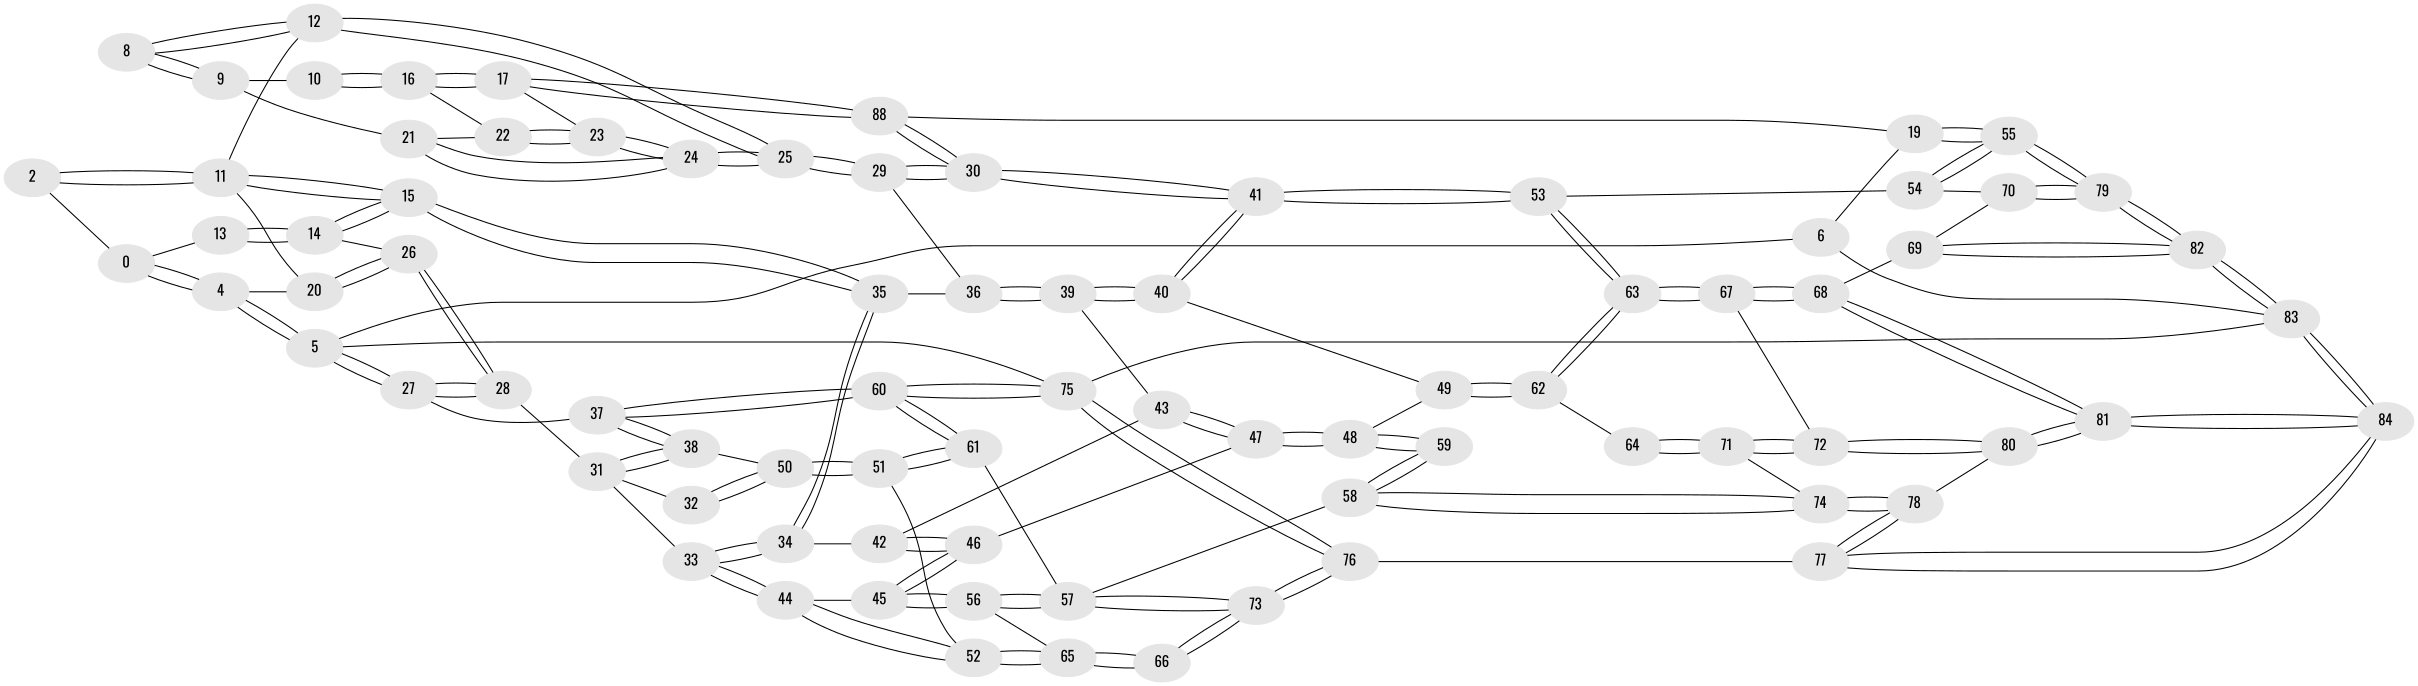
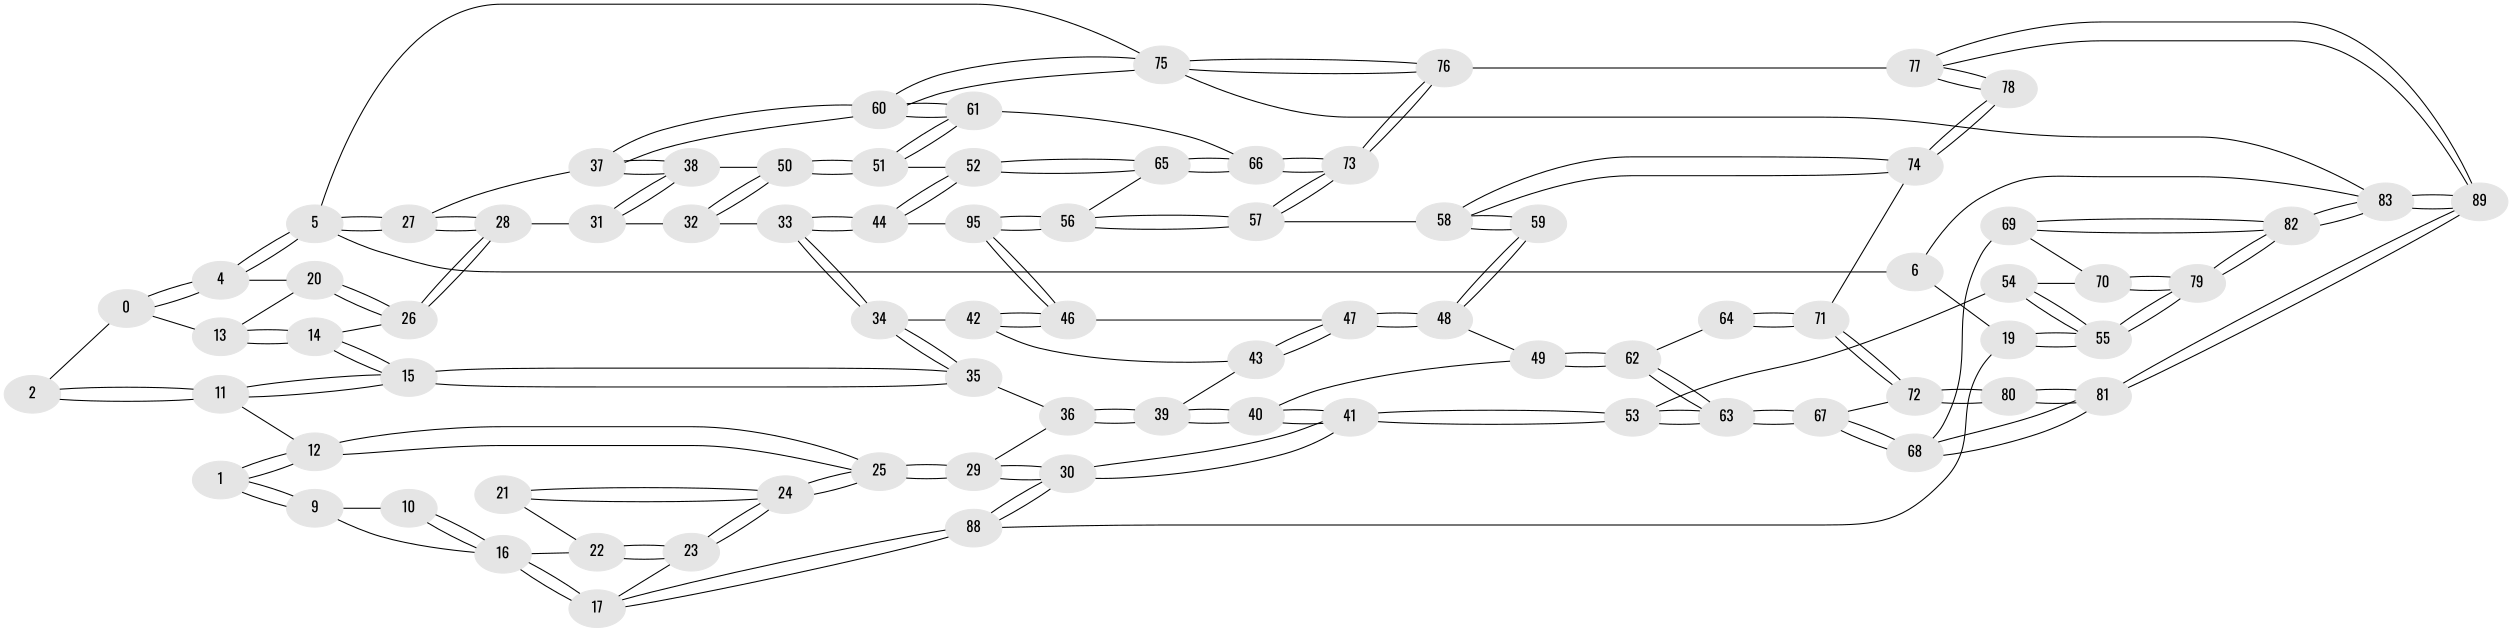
node "8": label "8" -> "1"
edge "9" -- "21": now "9" -- "16"
edge "11" -- "20": now "13" -- "20"
node "84": label "84" -> "89"
edge "80" -- "78": removed
edge "31" -- "33": now "32" -- "33"
edge "61" -- "57": now "61" -- "66"
node "45": label "45" -> "95"
